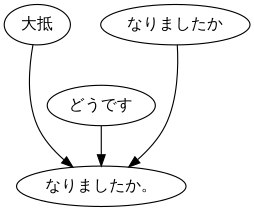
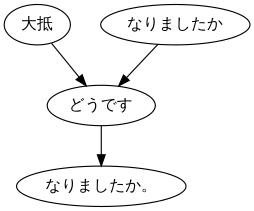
edge "大抵" -> "なりましたか。": now "大抵" -> "どうです"
edge "なりましたか" -> "なりましたか。": now "なりましたか" -> "どうです"
